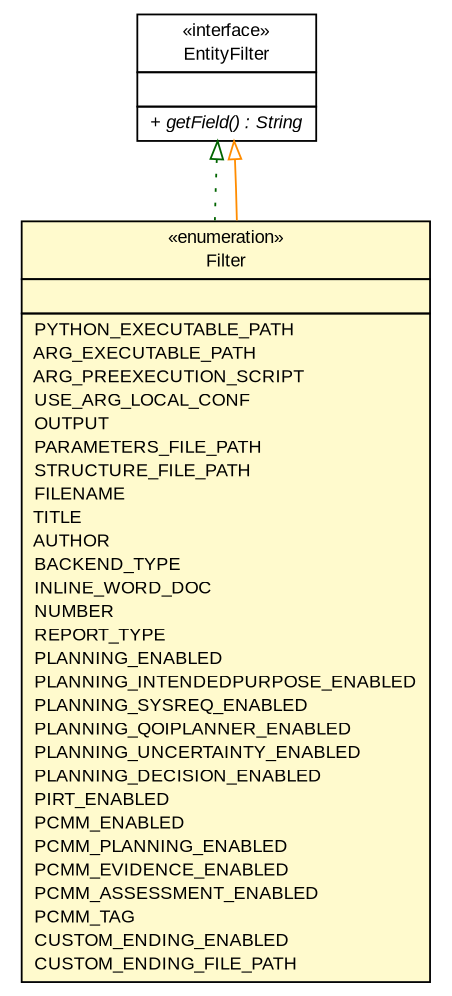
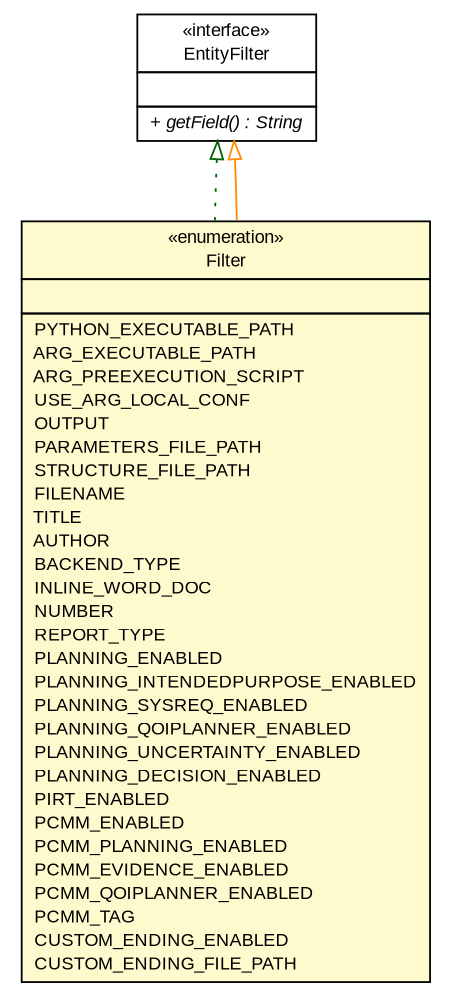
node "Filter": text "PCMM_ASSESSMENT_ENABLED" -> "PCMM_QOIPLANNER_ENABLED"
